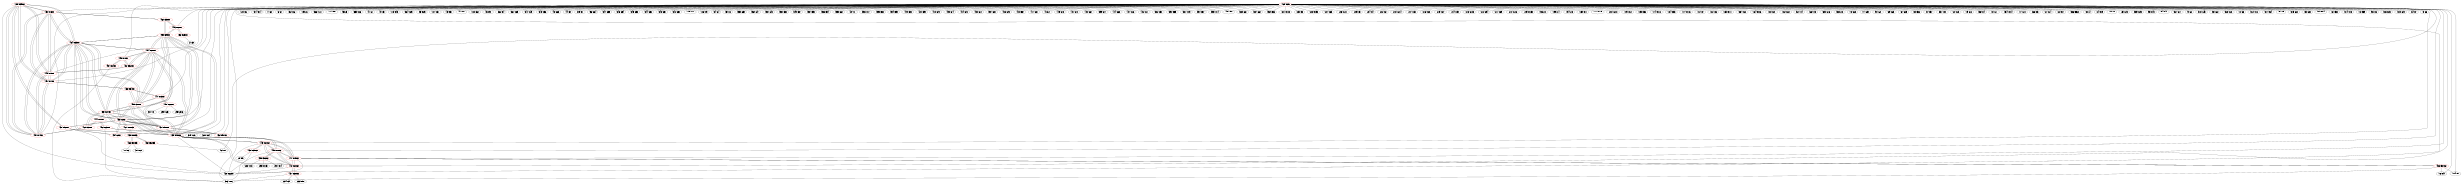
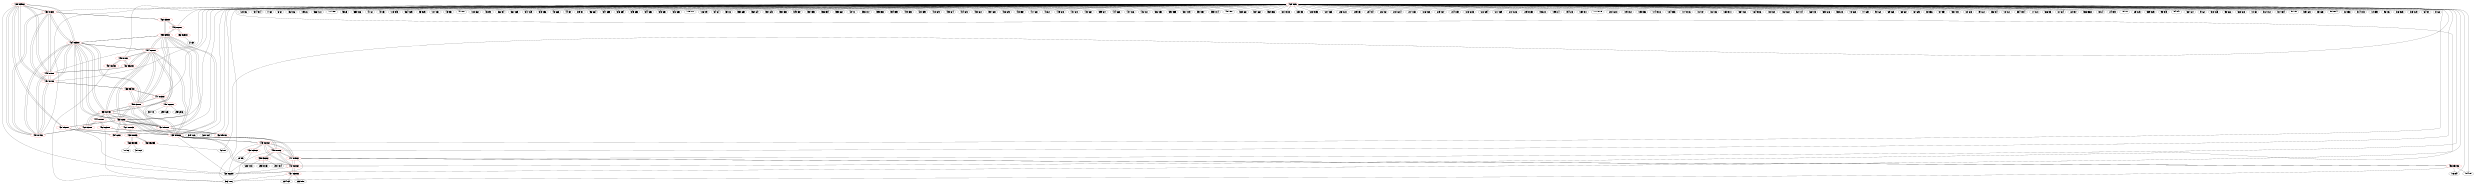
node "(68) C27": added
